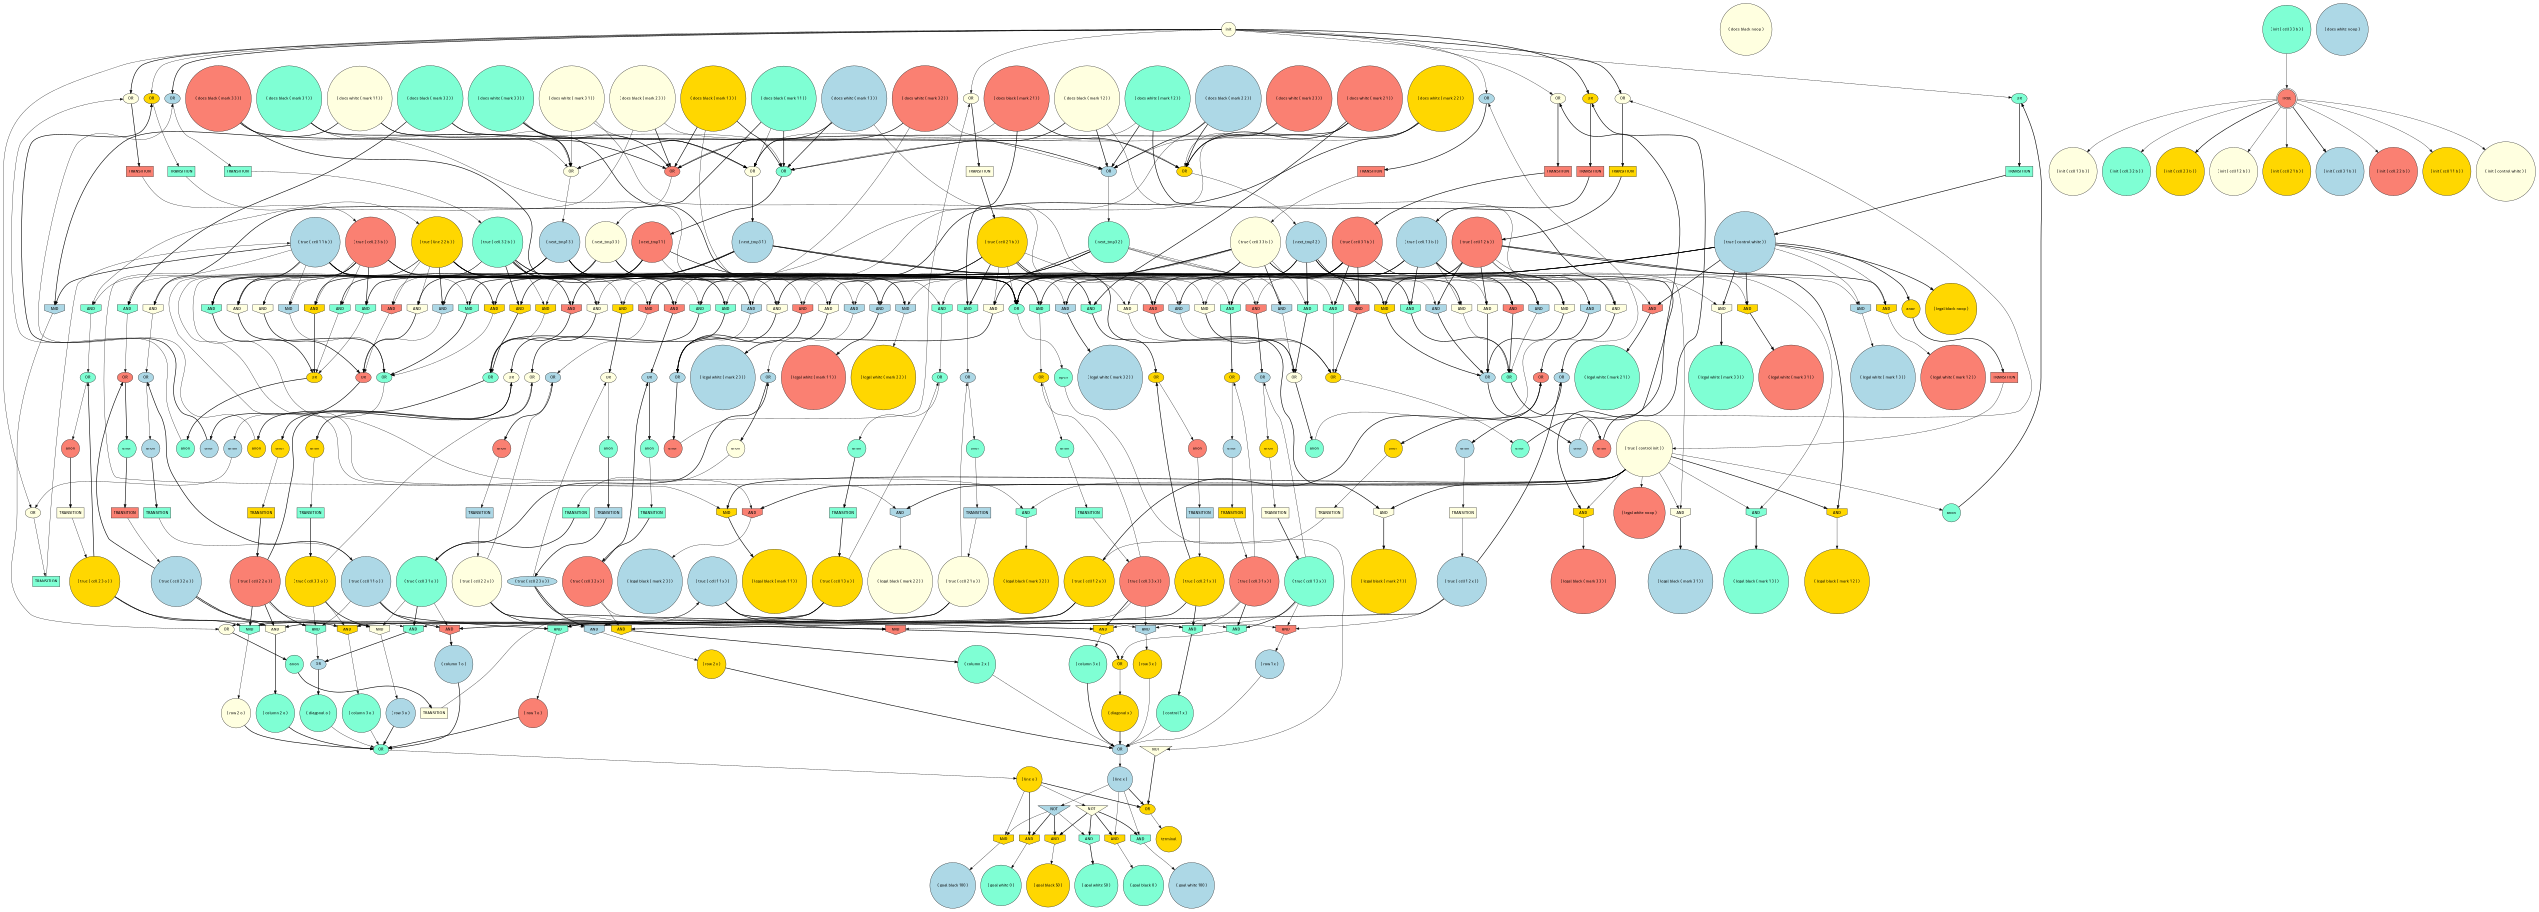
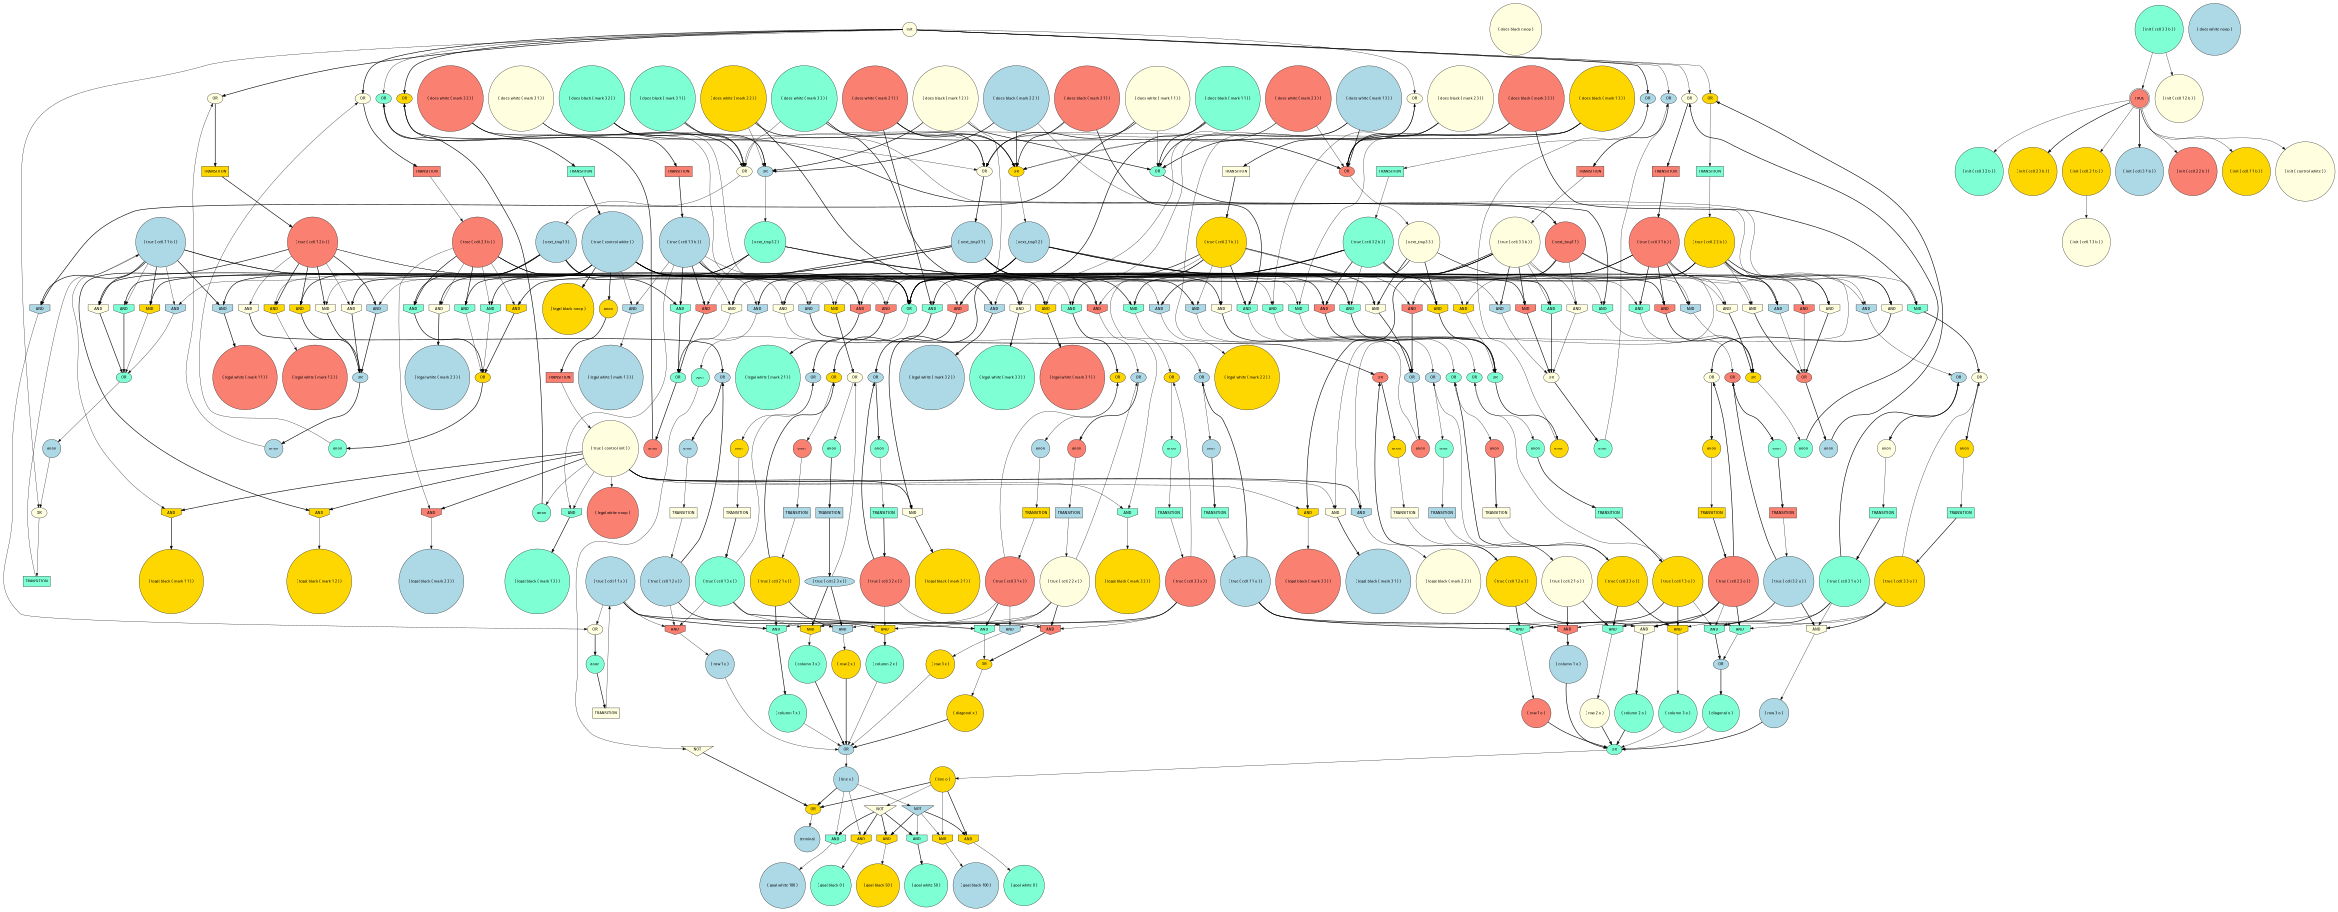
node "( does white ( mark 1 2 ) )": removed
edge "TRUE" -> "( init ( cell 1 3 b ) )": now "( init ( cell 2 1 b ) )" -> "( init ( cell 1 3 b ) )"
edge "TRUE" -> "( init ( cell 1 2 b ) )": now "( init ( cell 3 3 b ) )" -> "( init ( cell 1 2 b ) )"
node "( true ( line 2 2 b ) )": label "( true ( line 2 2 b ) )" -> "( true ( cell 2 2 b ) )"
node "( control 1 x )": label "( control 1 x )" -> "( column 1 x )"
node "terminal": fillcolor gold -> lightblue
